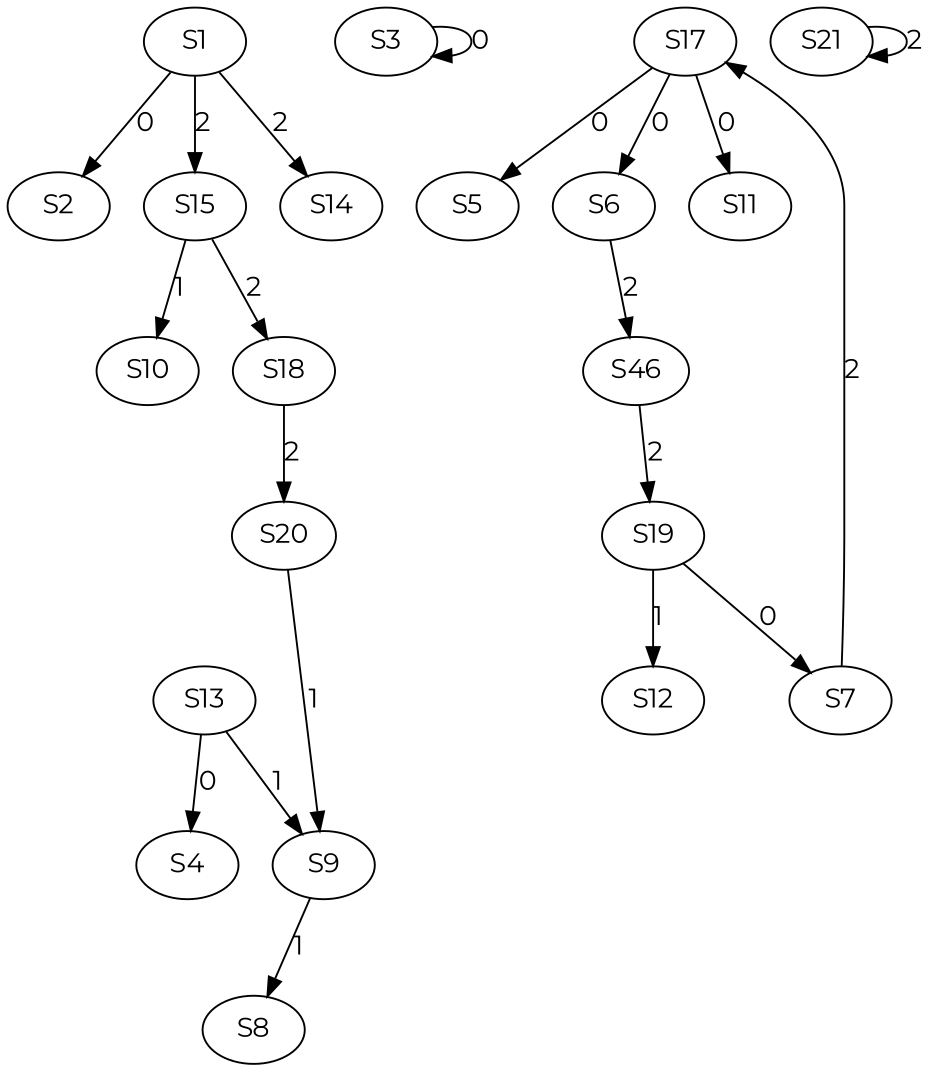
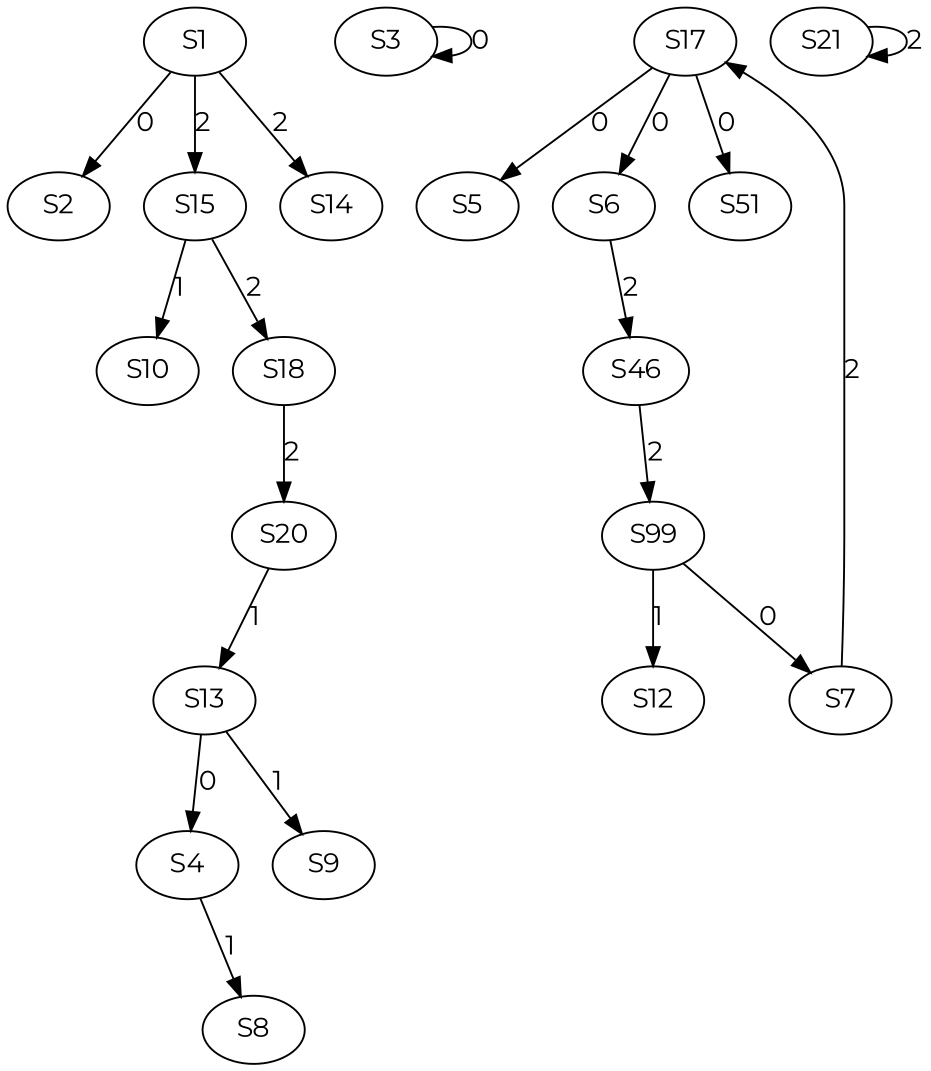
node "S11": label "S11" -> "S51"
node "S19": label "S19" -> "S99"
edge "S20" -> "S9": now "S20" -> "S13"
edge "S9" -> "S8": now "S4" -> "S8"
